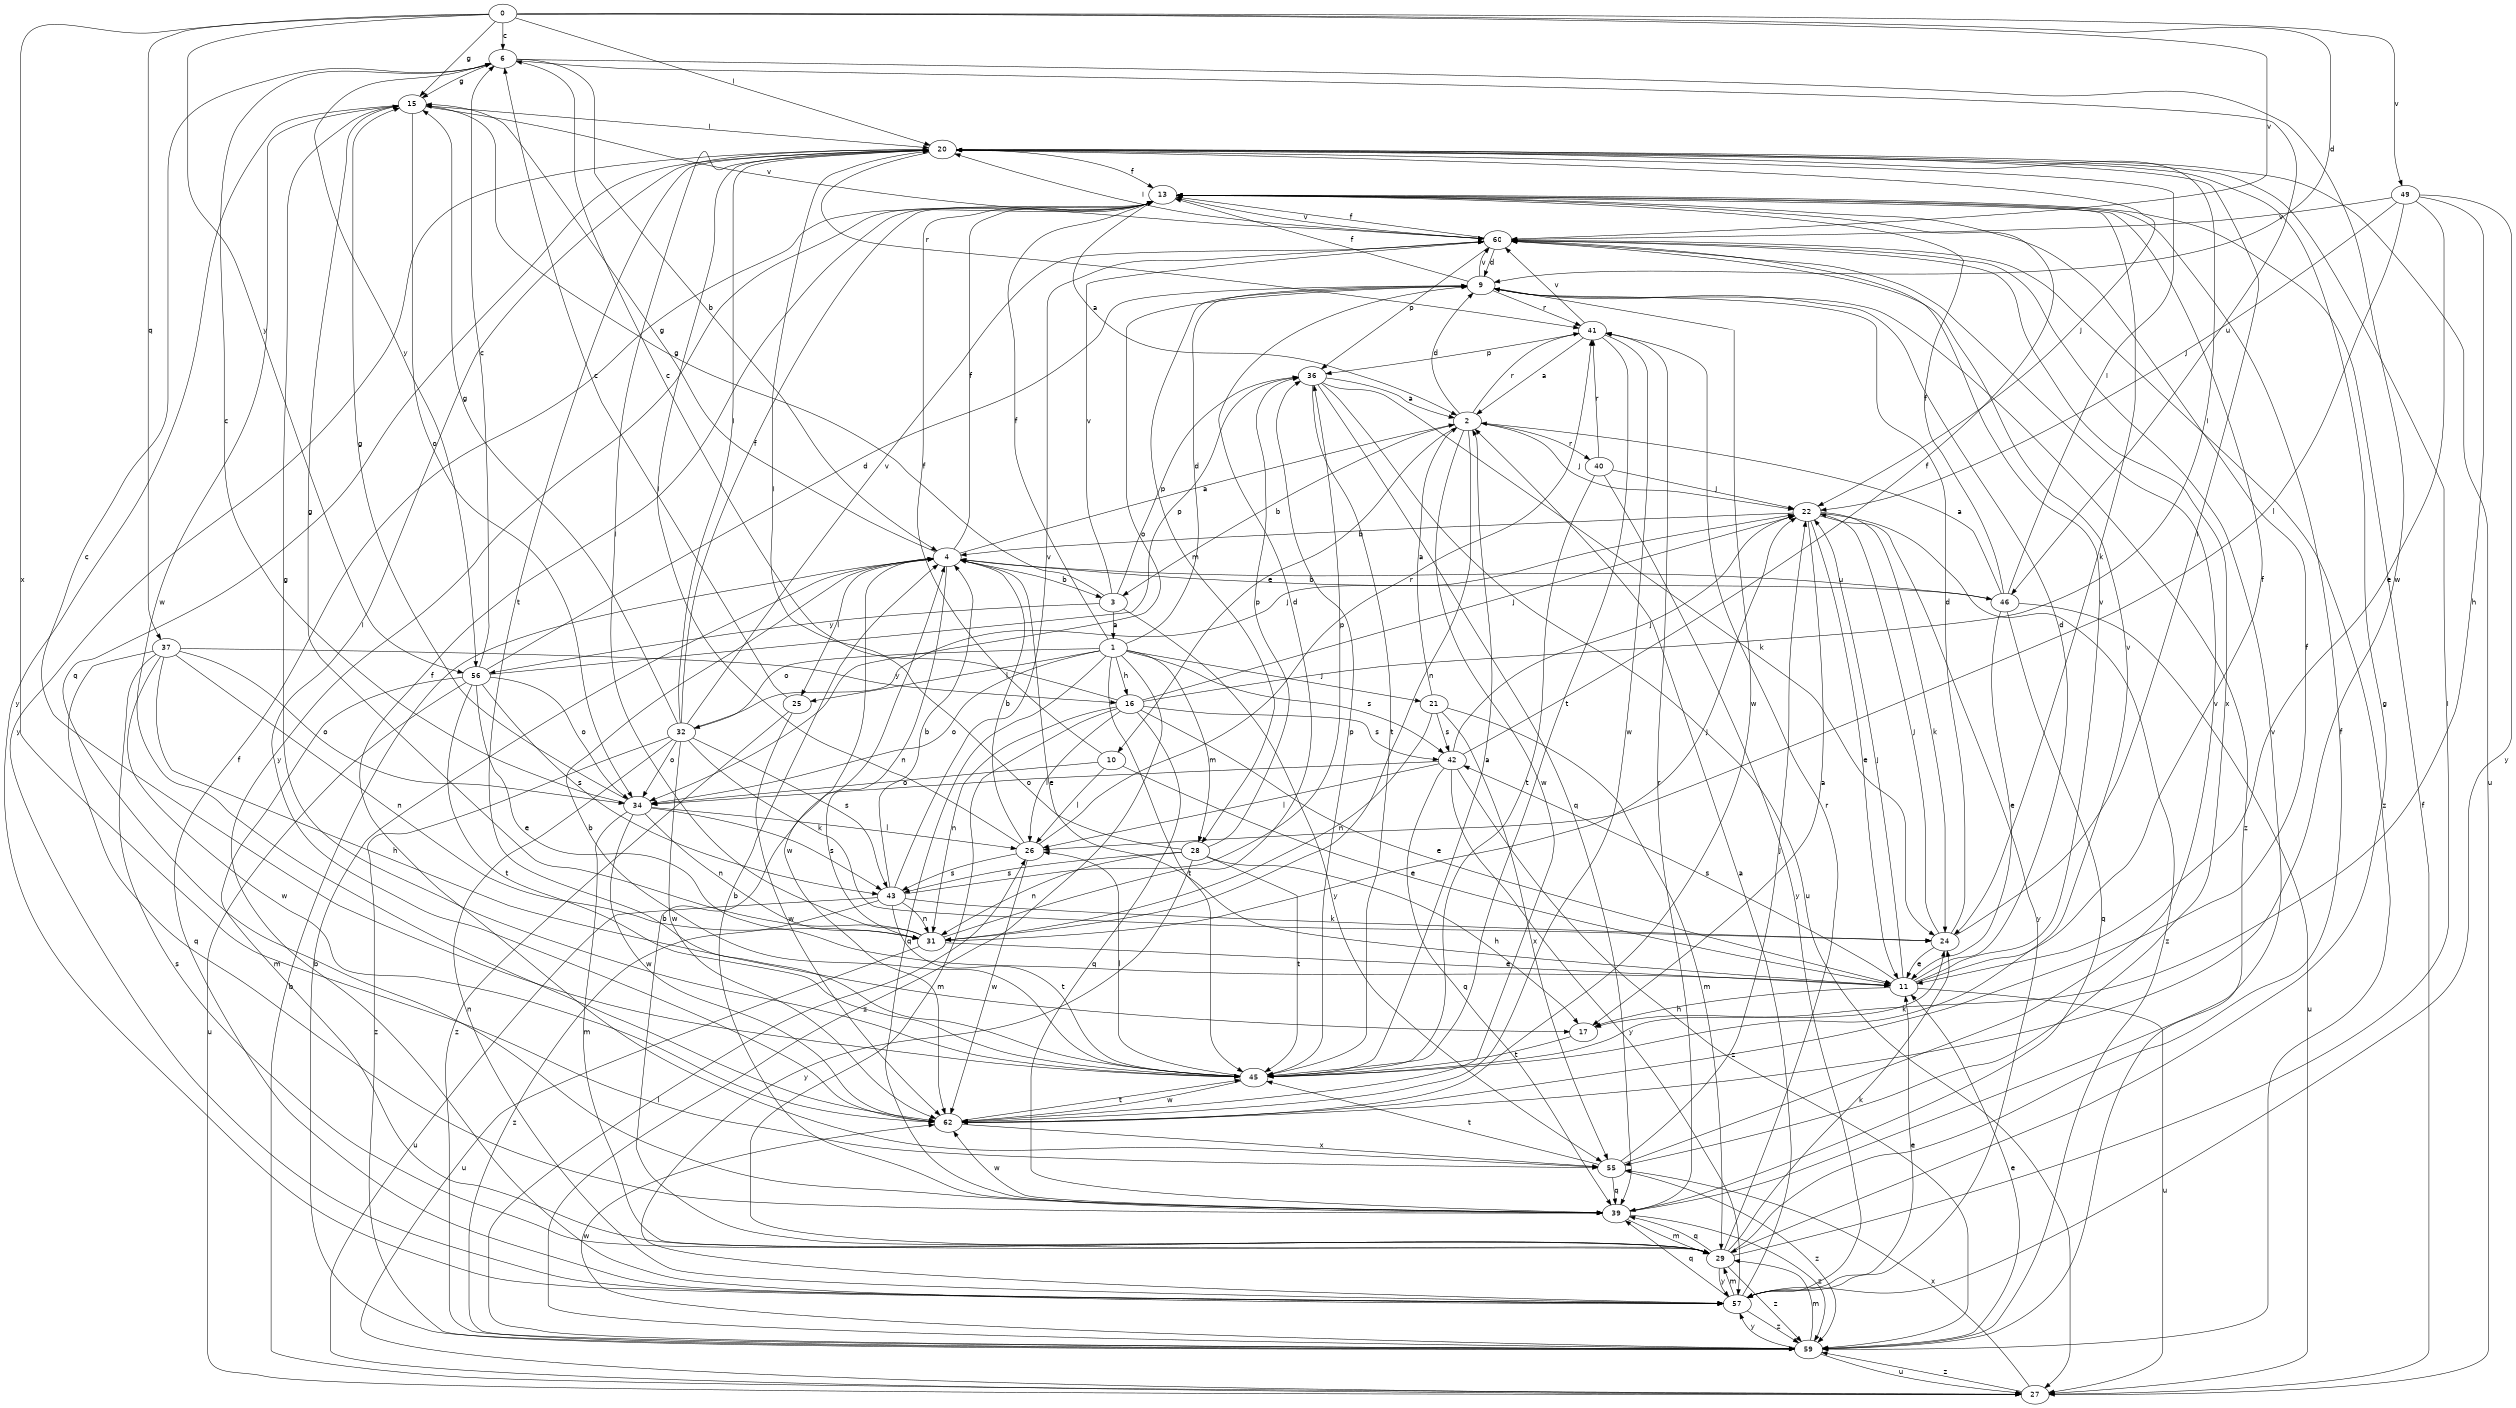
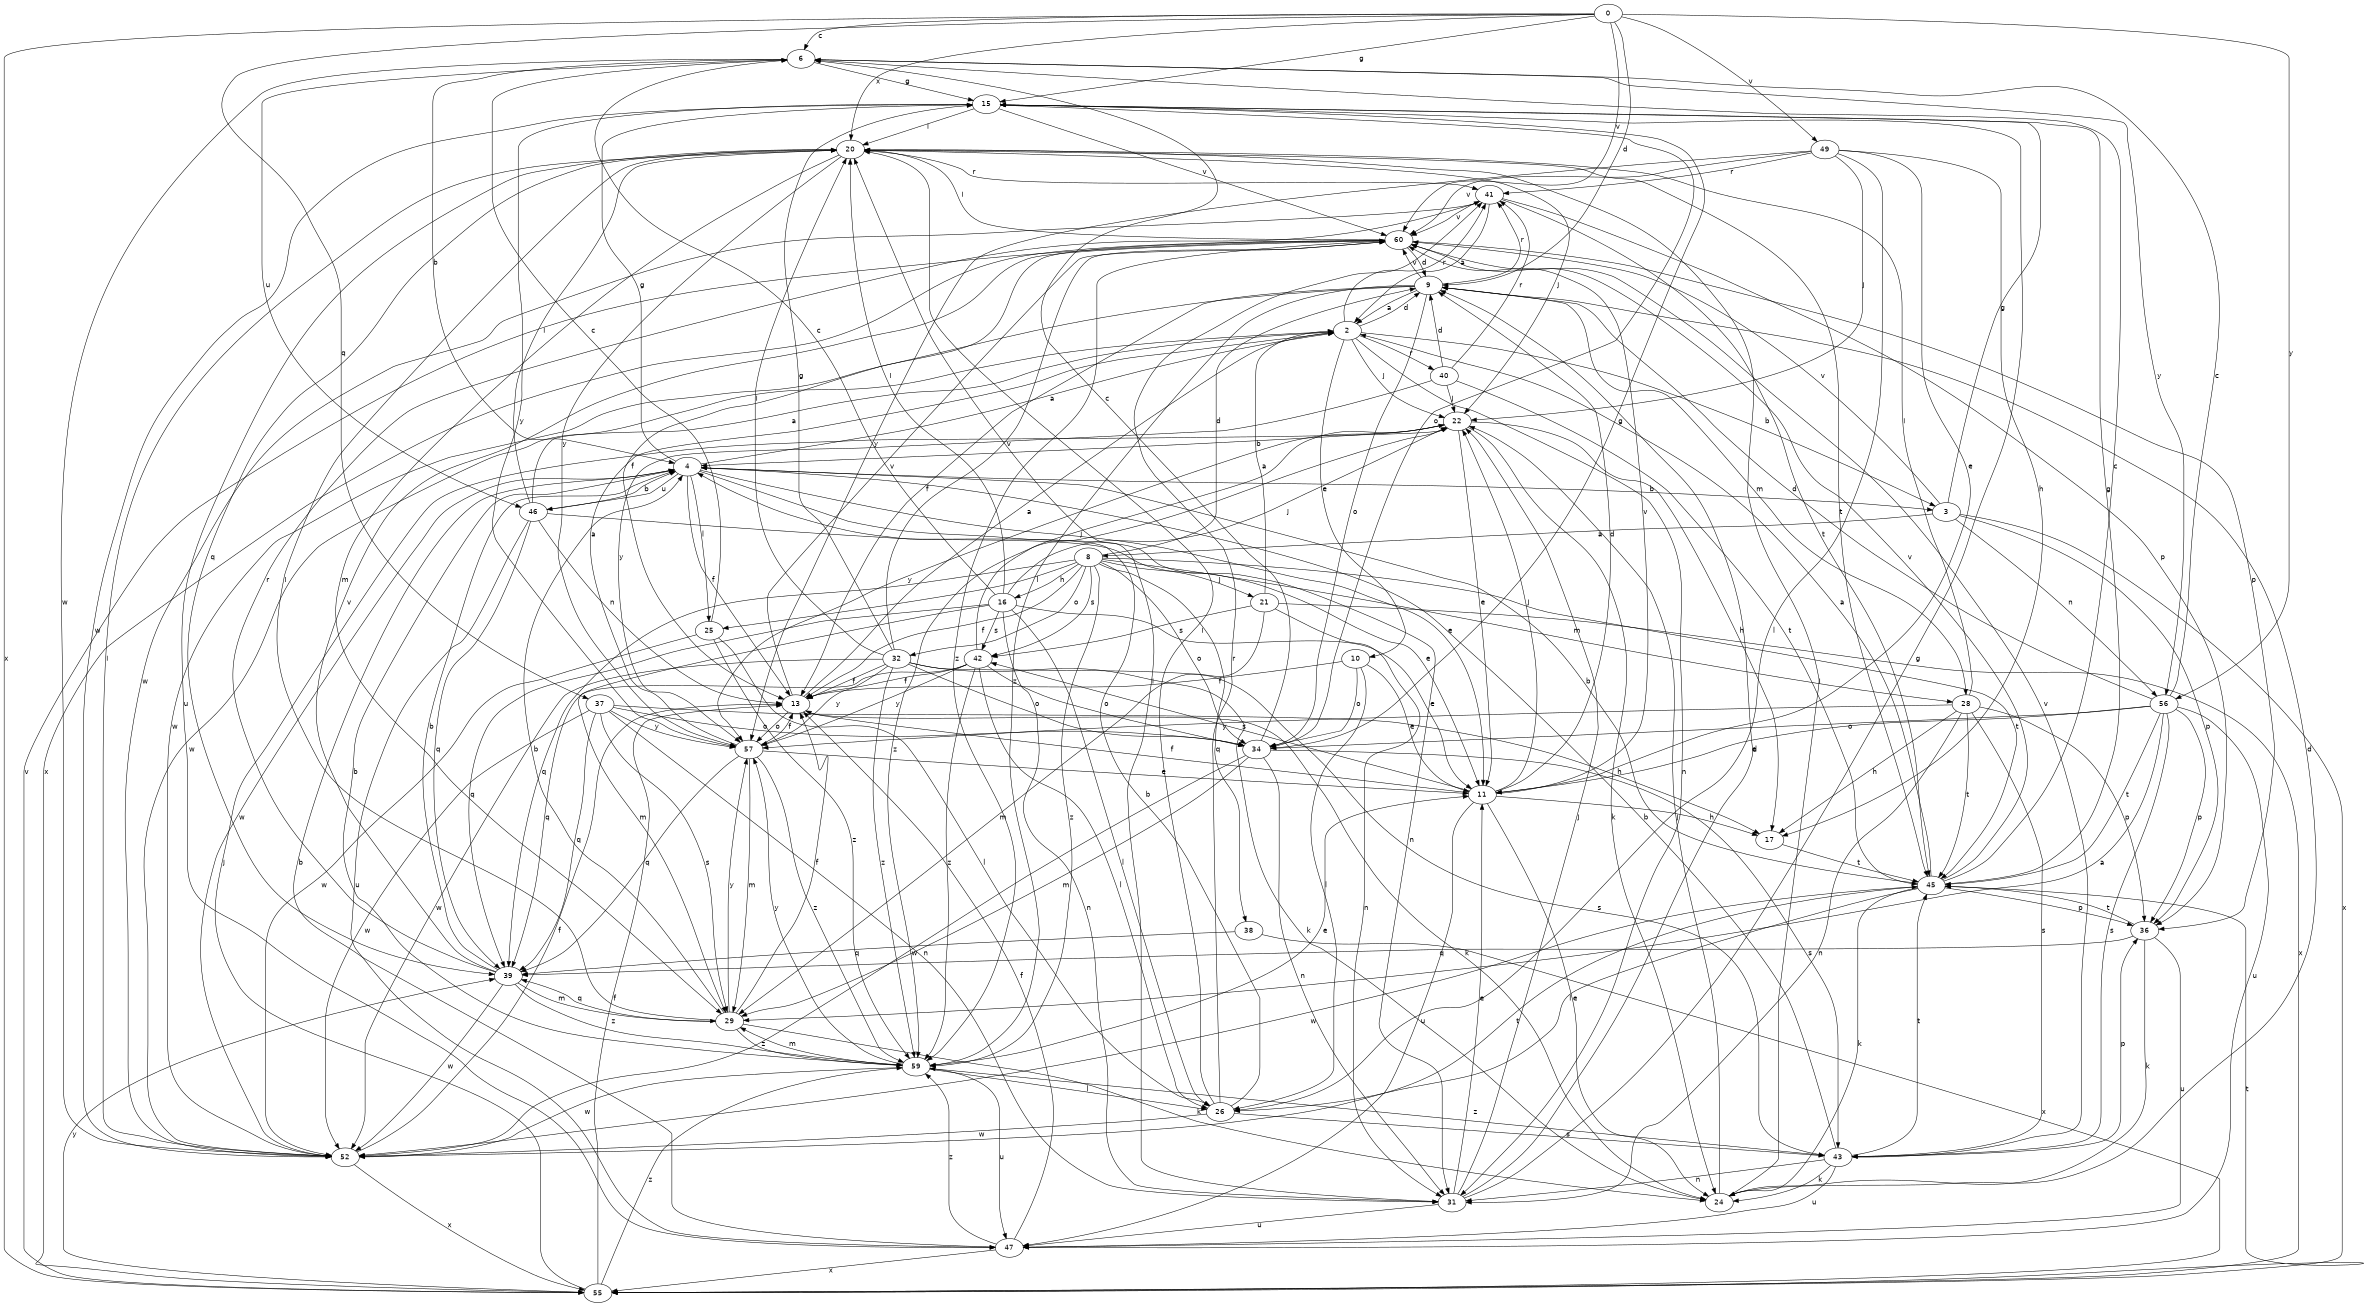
edge "0" -> "20": label "i" -> "x"
edge "20" -> "13": removed, label "f"
edge "40" -> "9": added, label "d"
edge "36" -> "2": now "9" -> "2"
edge "46" -> "13": label "f" -> "n"
edge "32" -> "22": removed, label "j"
edge "3" -> "56": label "y" -> "n"
node "1": label "1" -> "8"
edge "37" -> "16": now "37" -> "57"
edge "20" -> "29": label "g" -> "m"
edge "13" -> "57": label "y" -> "o"
edge "29" -> "41": now "49" -> "41"
edge "22" -> "17": label "a" -> "h"
edge "34" -> "26": now "25" -> "26"
edge "3" -> "55": label "y" -> "x"
node "38": added
edge "24" -> "11": reversed
edge "56" -> "29": label "m" -> "a"
edge "32" -> "57": label "n" -> "y"
node "62": label "62" -> "52"
edge "55" -> "39": label "q" -> "y"
node "27": label "27" -> "47"
